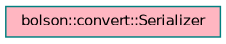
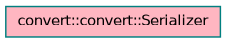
node "bolson::convert::Serializer": label "bolson::convert::Serializer" -> "convert::convert::Serializer"
